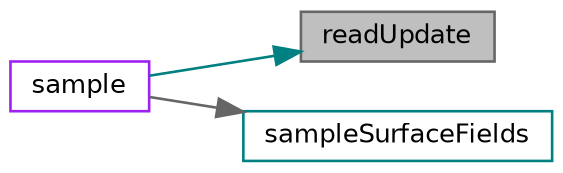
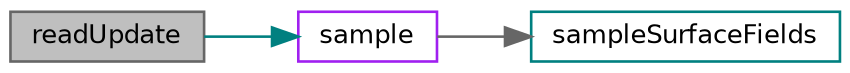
edge "sample" -> "readUpdate": reversed
